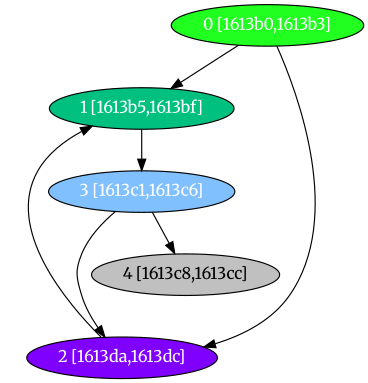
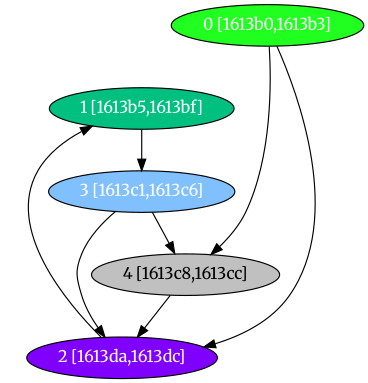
edge "0 [1613b0,1613b3]" -> "1 [1613b5,1613bf]": now "0 [1613b0,1613b3]" -> "4 [1613c8,1613cc]"
edge "4 [1613c8,1613cc]" -> "2 [1613da,1613dc]": added
